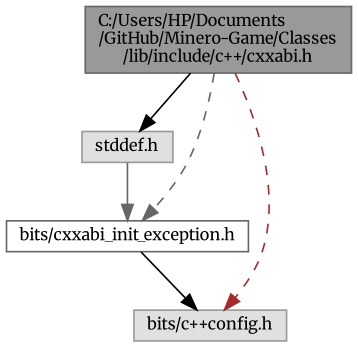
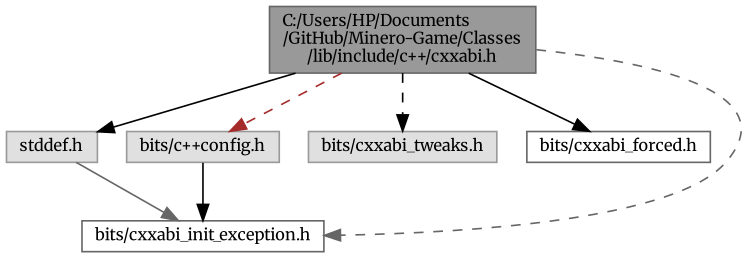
node "bits/cxxabi_tweaks.h": added
node "bits/cxxabi_forced.h": added
edge "bits/cxxabi_init_exception.h" -> "bits/c++config.h": reversed
